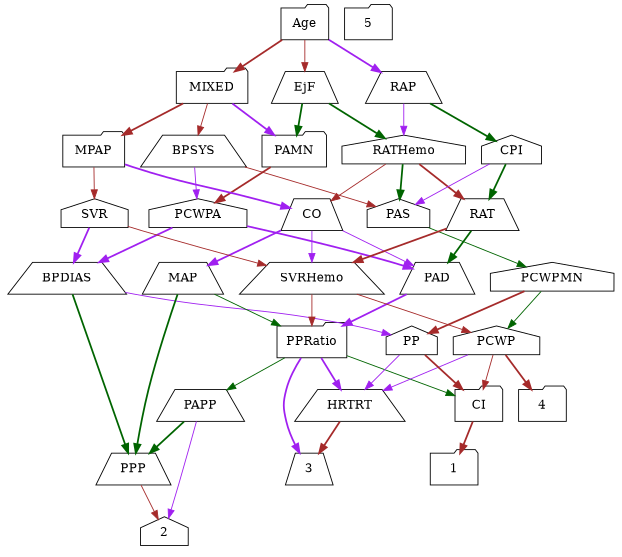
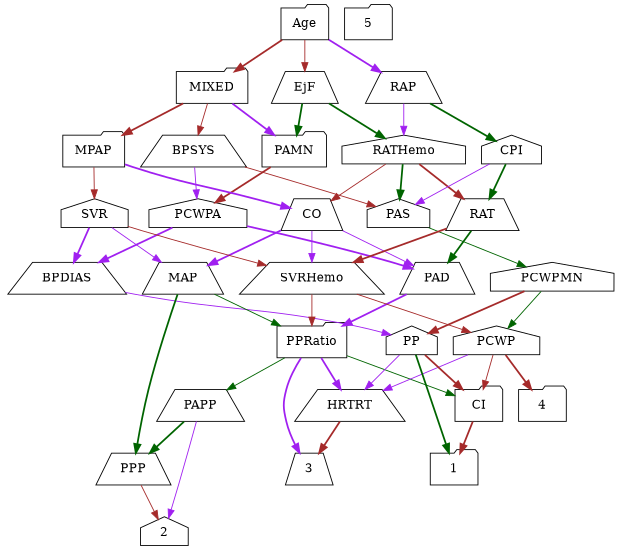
edge "SVR" -> "MAP": added
edge "BPDIAS" -> "PPP": removed
edge "PP" -> "1": added
